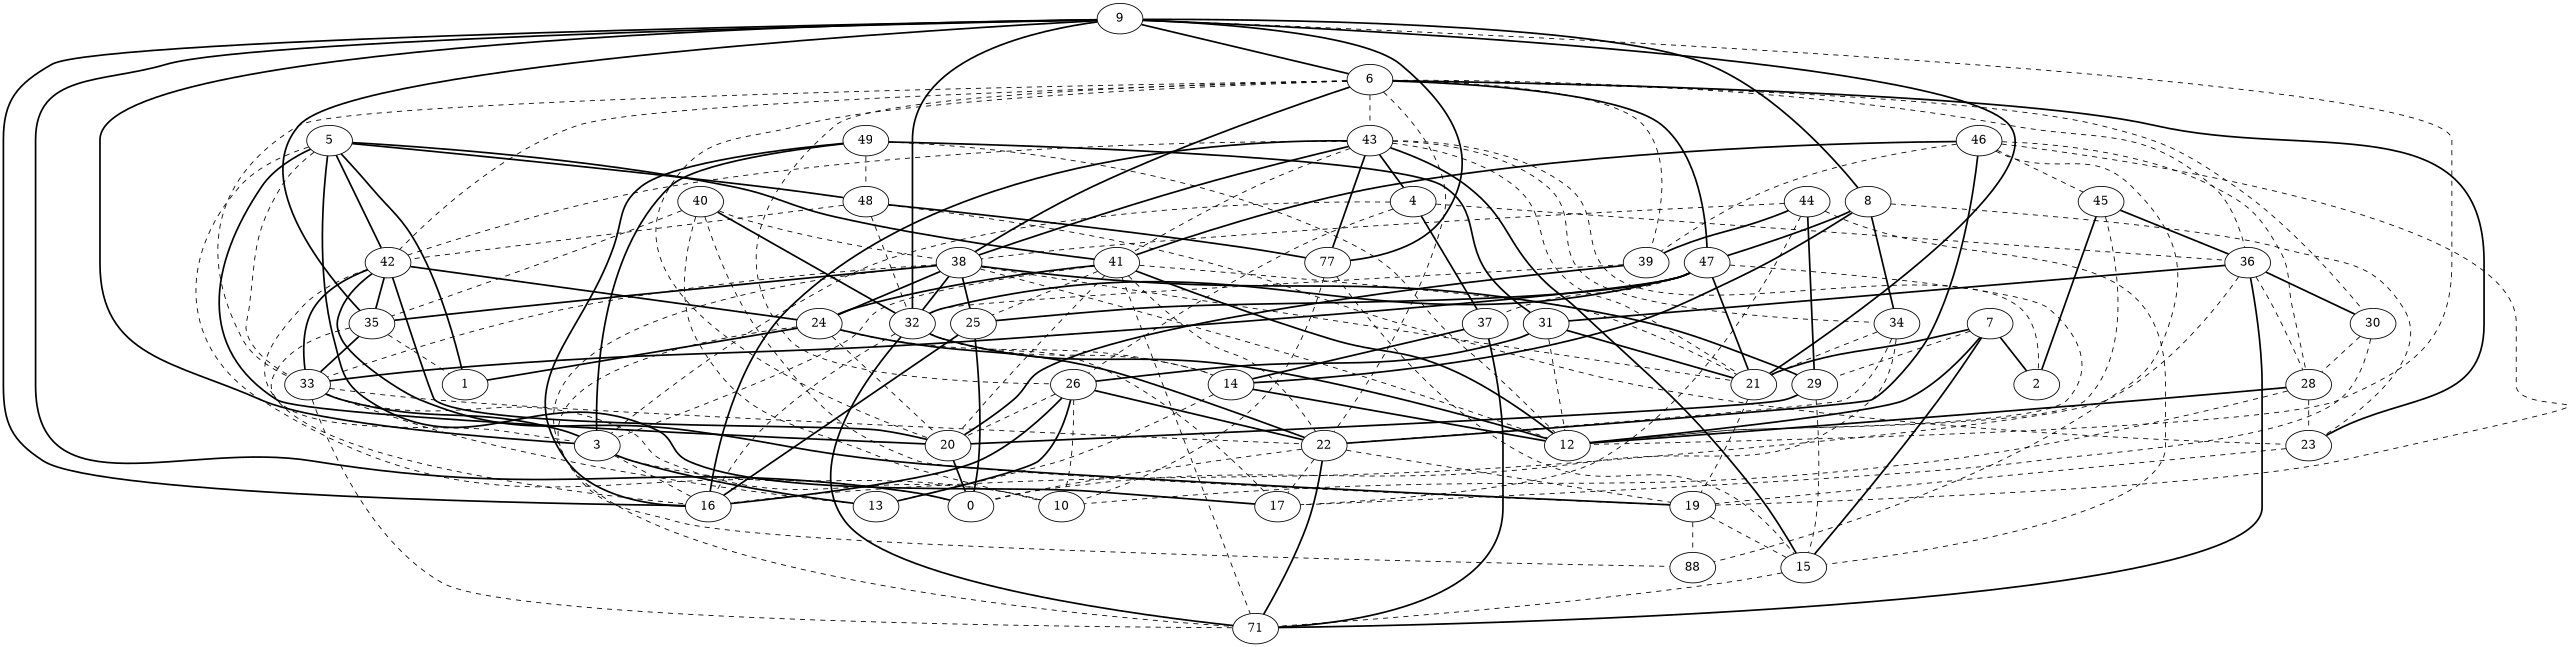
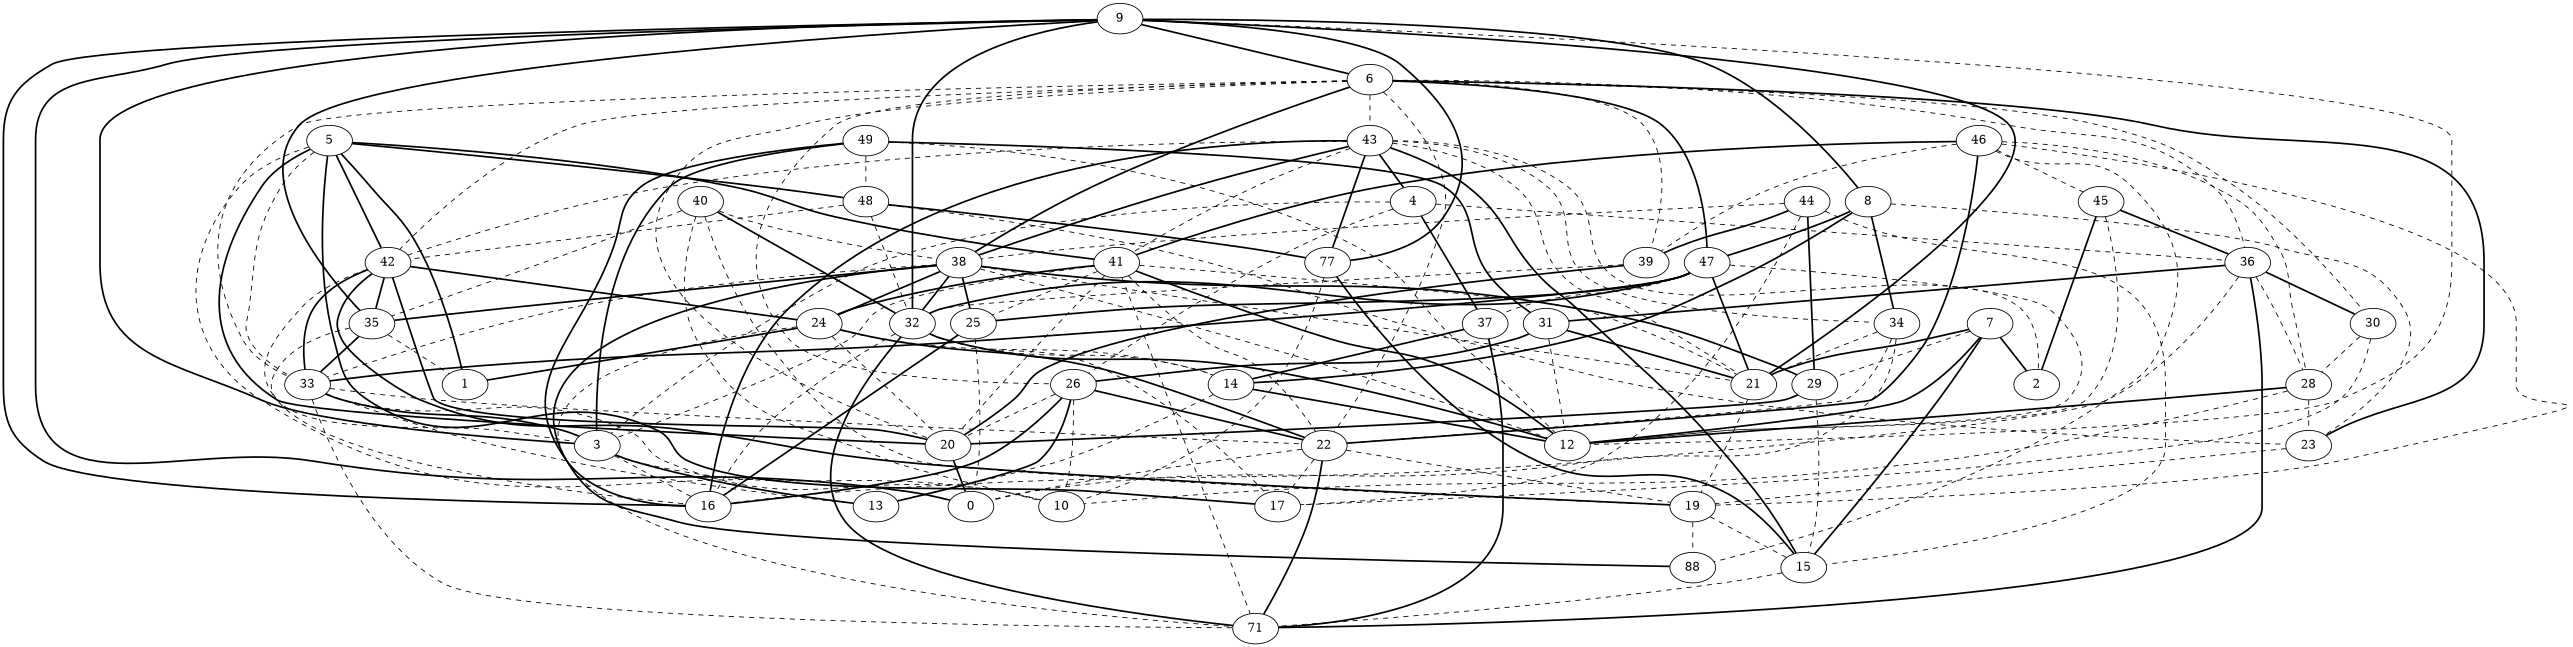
edge "25" -- "0": style bold -> dashed
edge "77" -- "15": style dashed -> bold
edge "38" -- "88": style dashed -> bold
